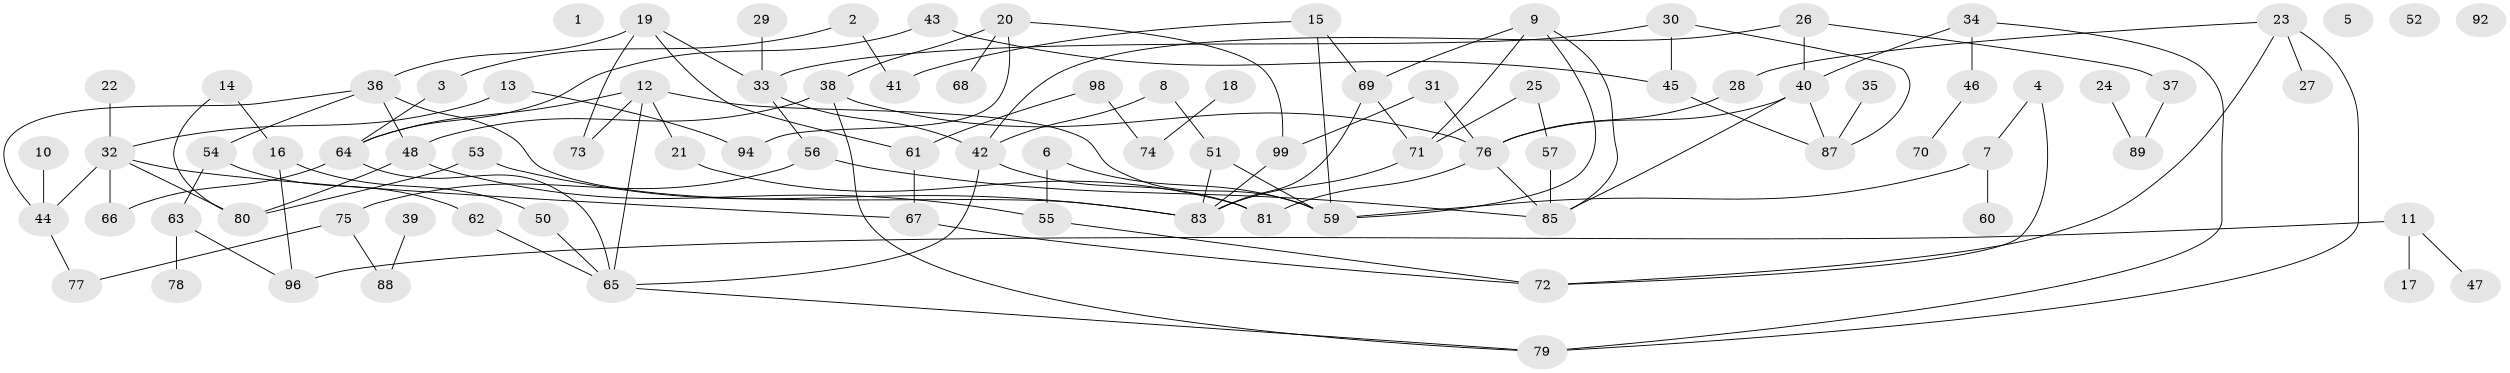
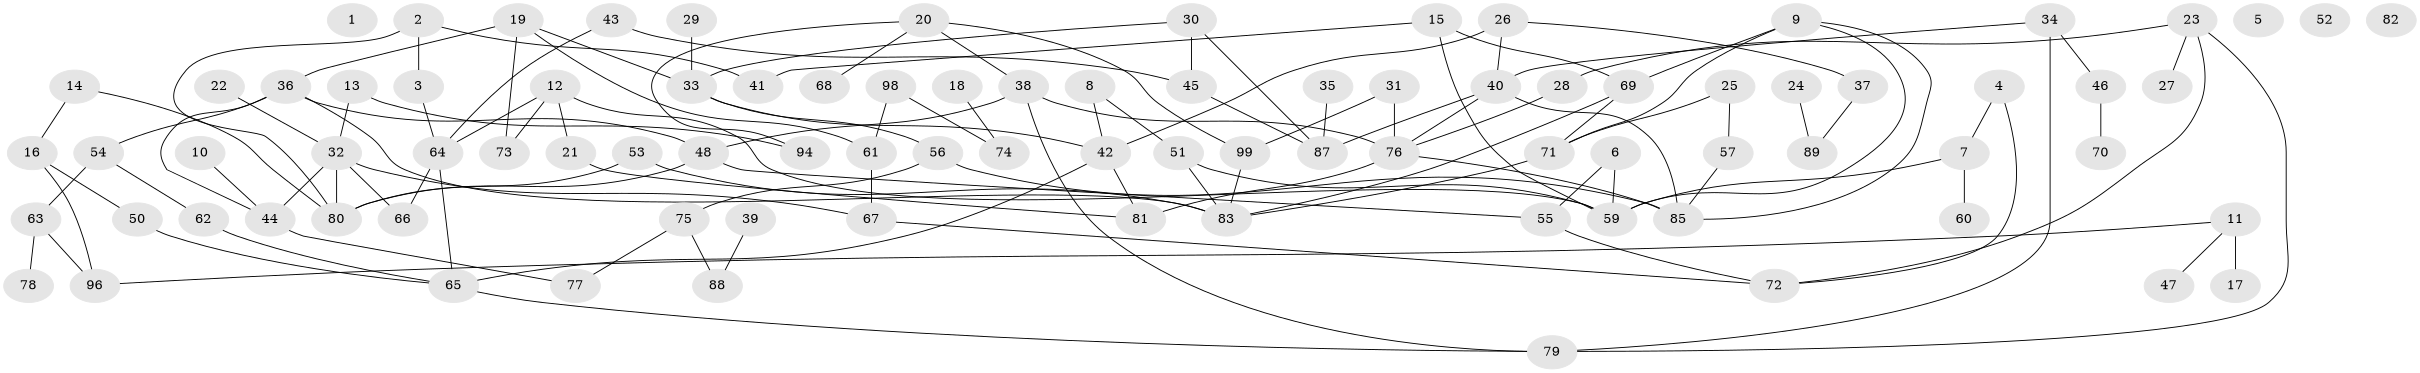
node "92": label "92" -> "82"
edge "2" -- "80": added
edge "12" -- "65": removed
